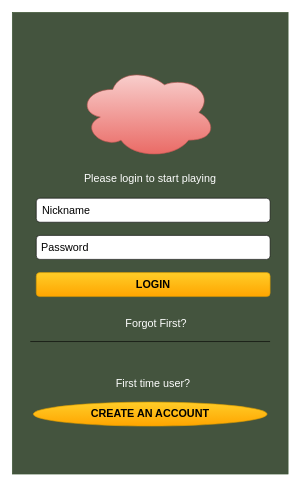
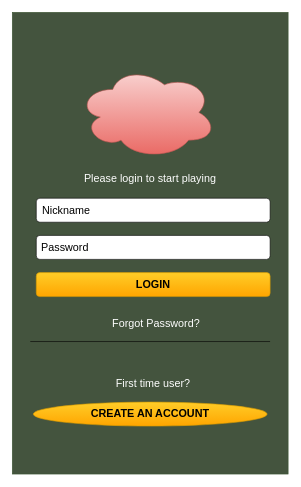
node "Forgot First?": label "Forgot First?" -> "Forgot Password?"
